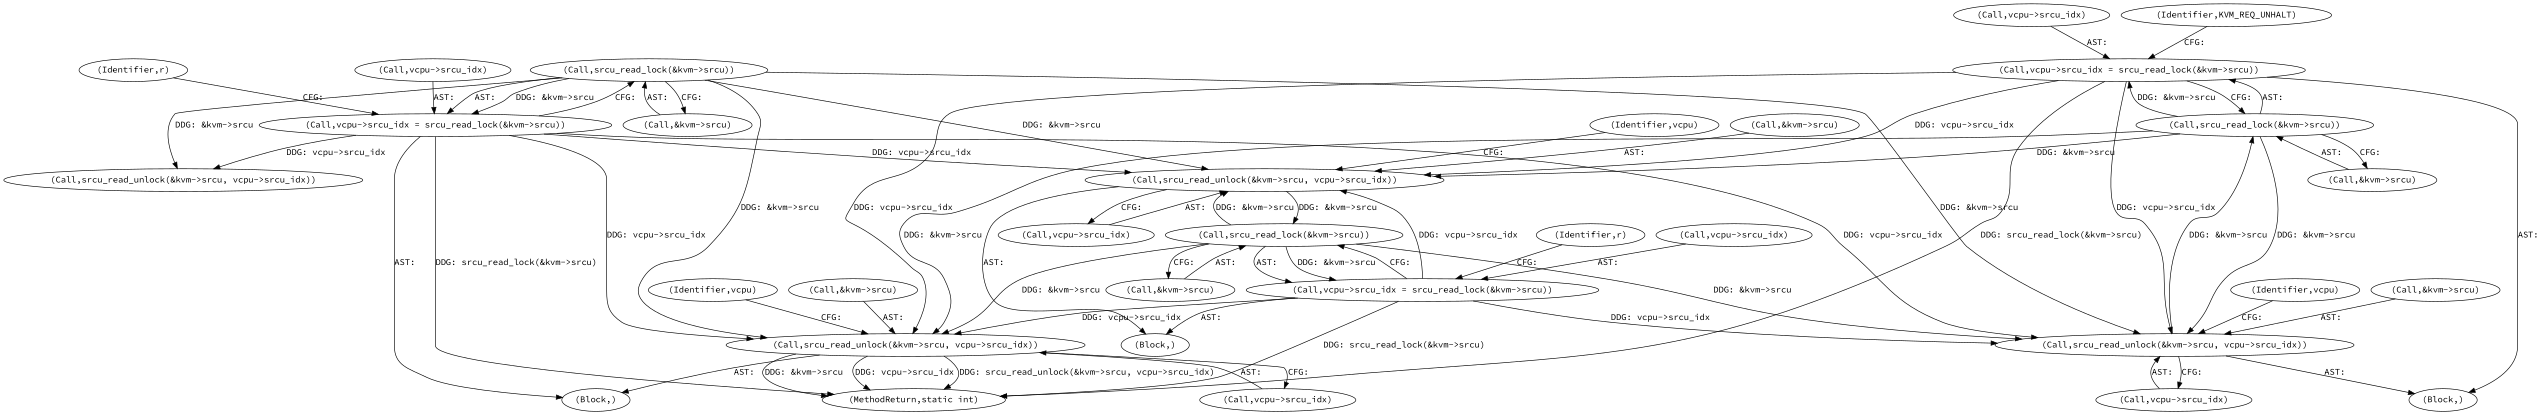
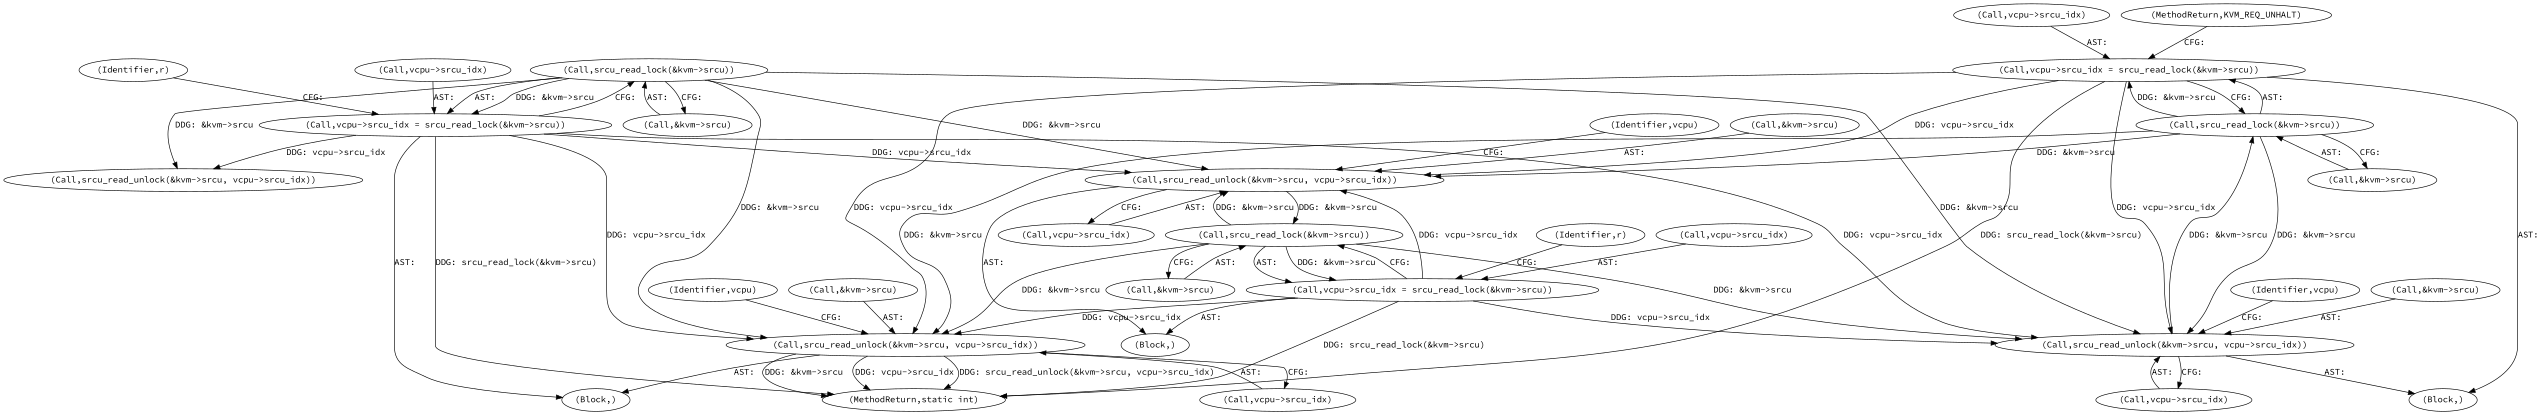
node "(Identifier,KVM_REQ_UNHALT)": label "(Identifier,KVM_REQ_UNHALT)" -> "(MethodReturn,KVM_REQ_UNHALT)"
